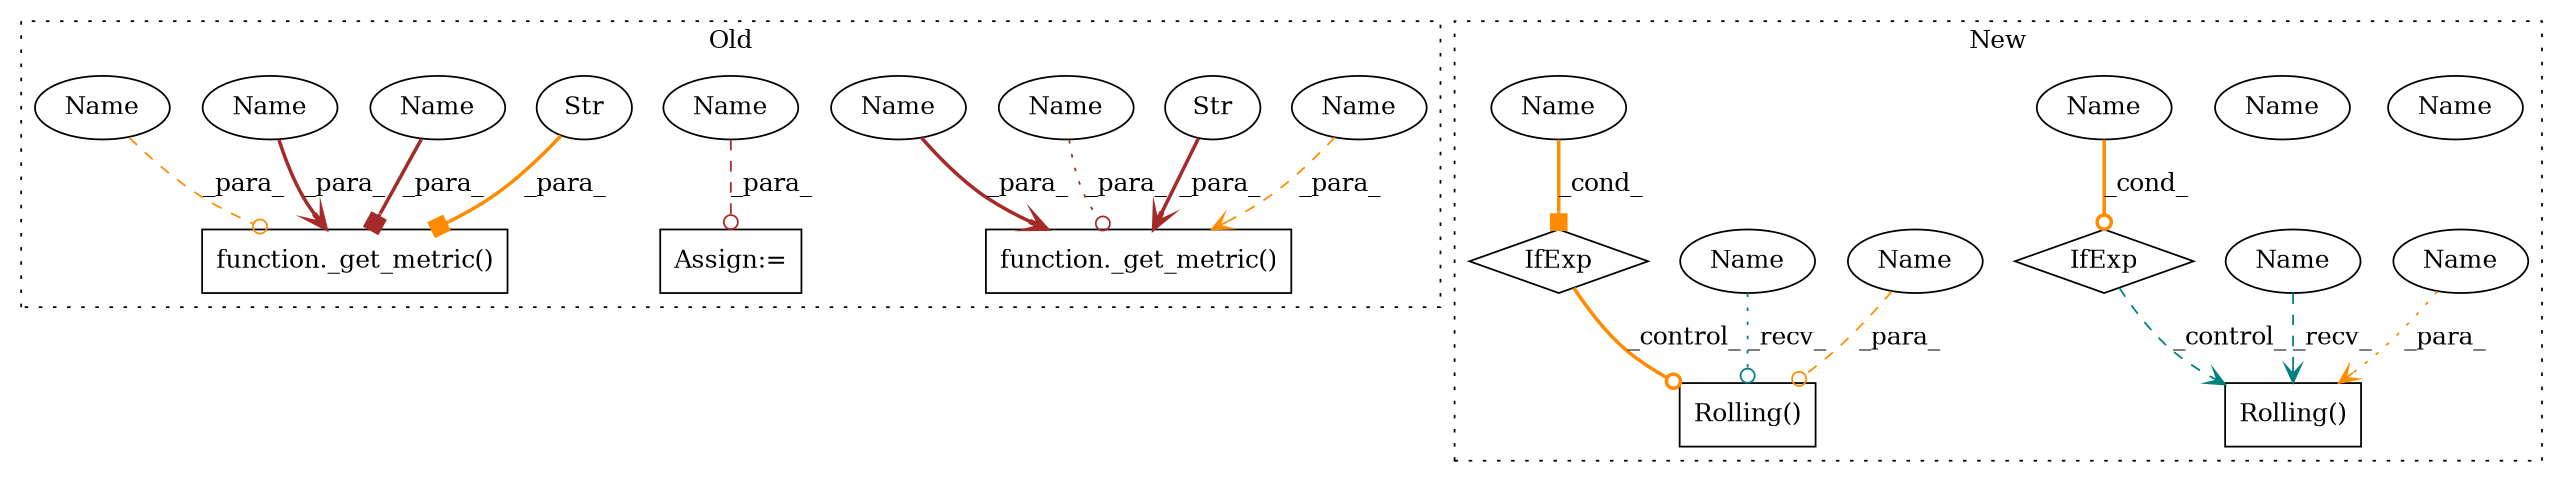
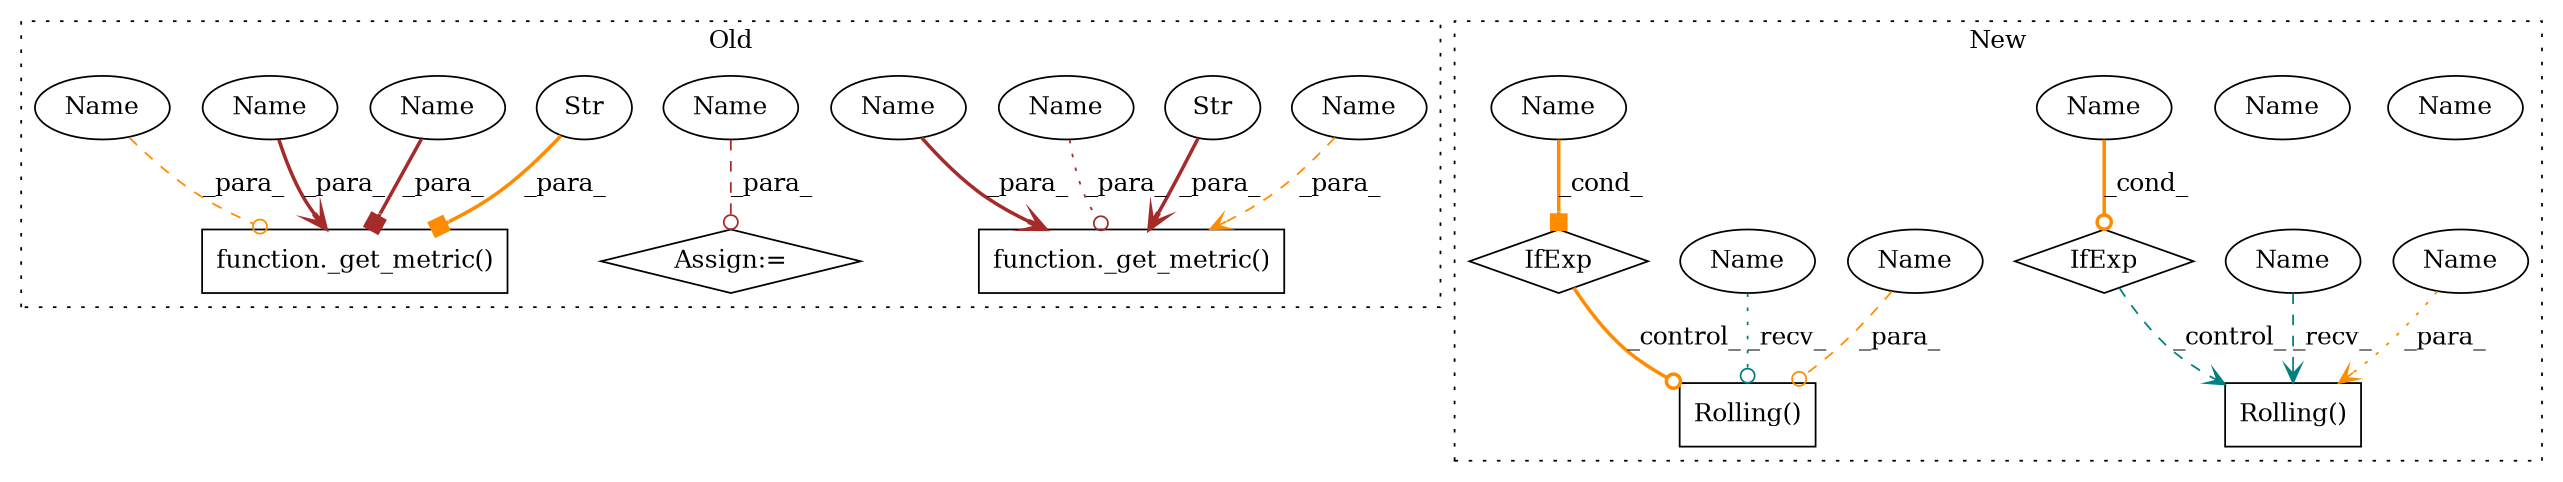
node "Assign:=": shape box -> diamond
